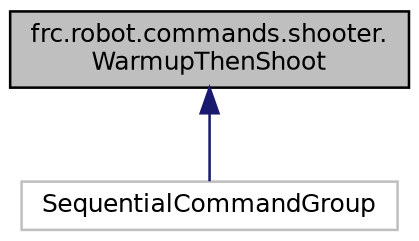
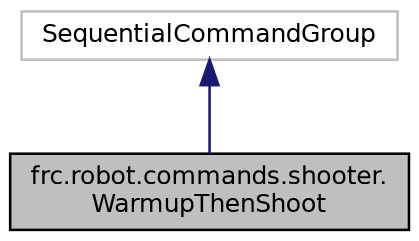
edge "SequentialCommandGroup" -> "frc.robot.commands.shooter. WarmupThenShoot": reversed
